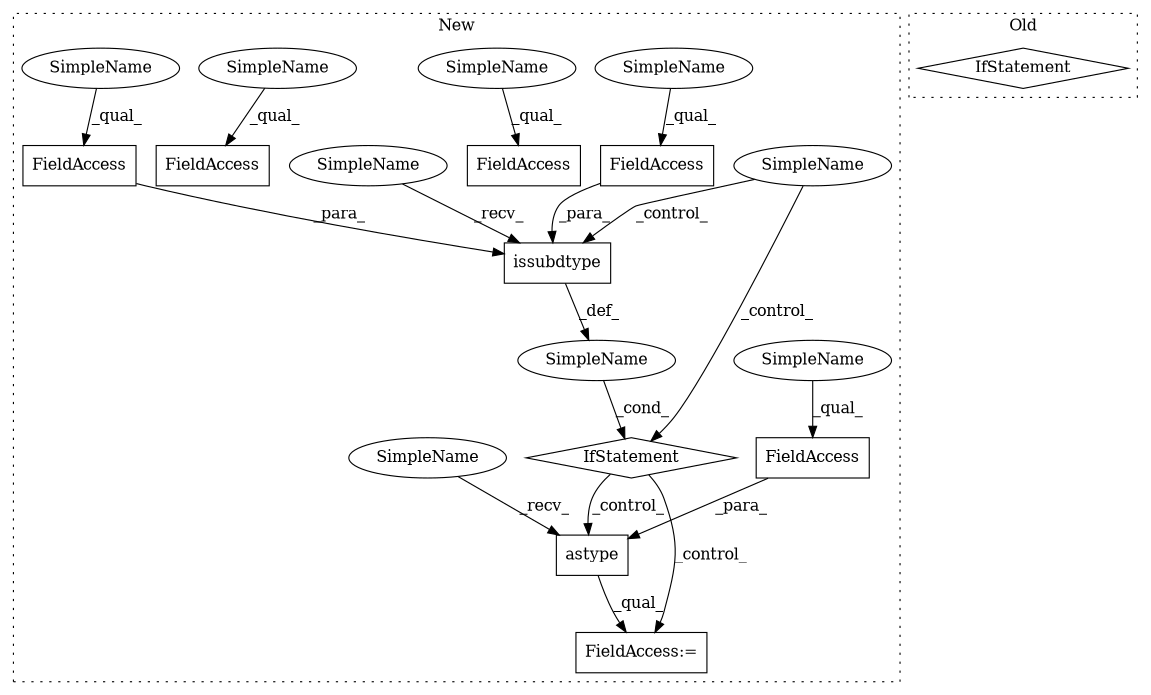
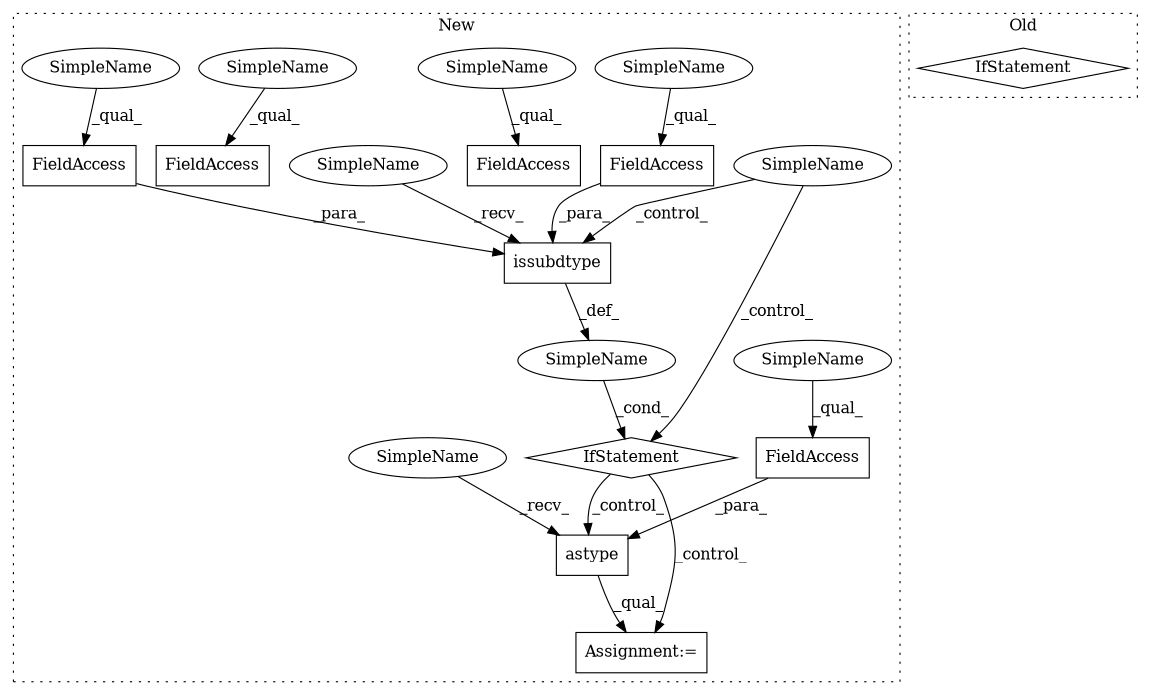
node "FieldAccess:=": label "FieldAccess:=" -> "Assignment:="
